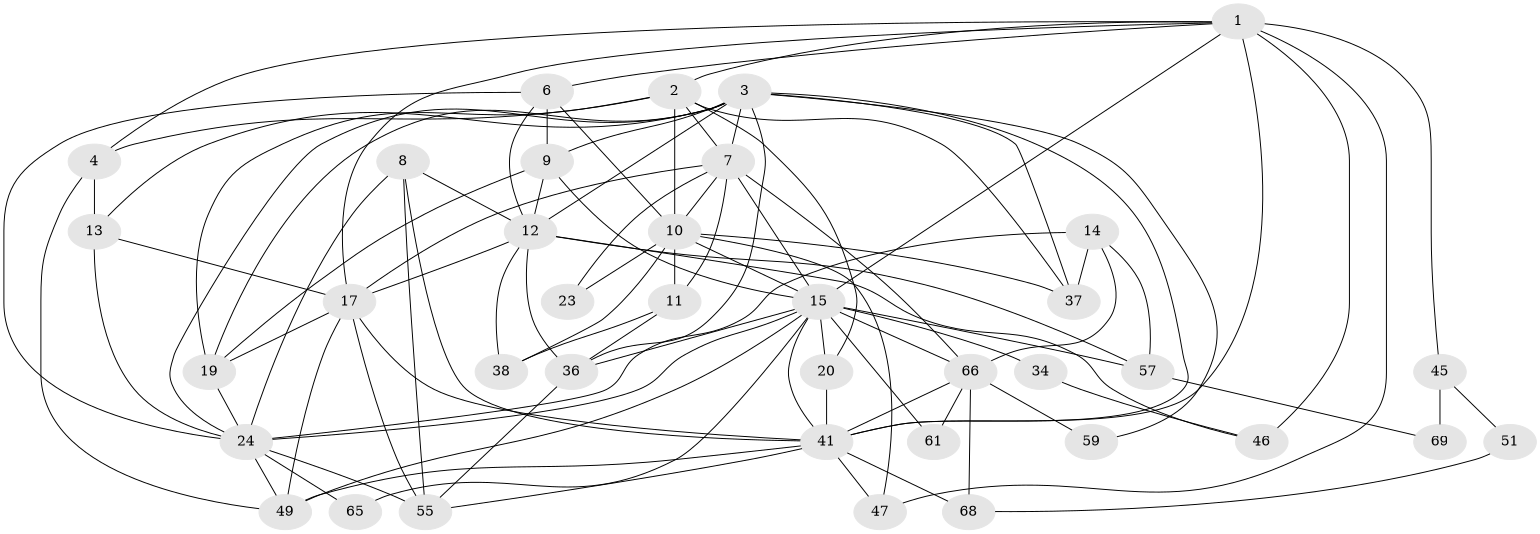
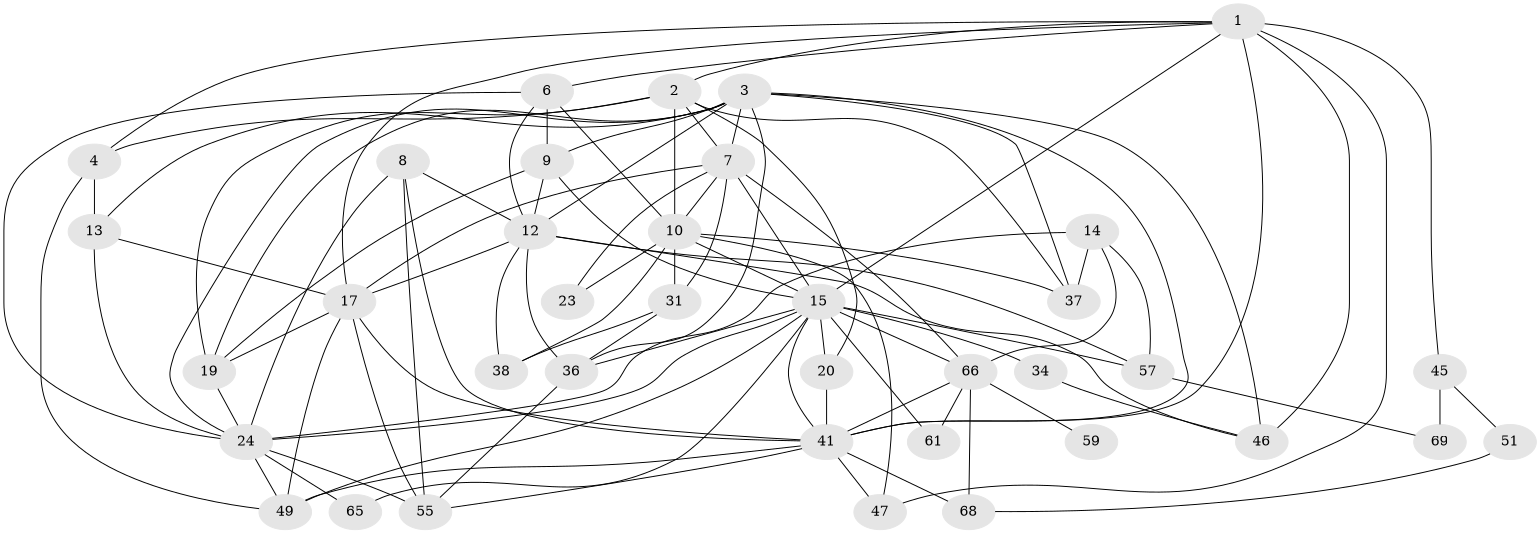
edge "3" -- "59": now "3" -- "46"
node "11": label "11" -> "31"
